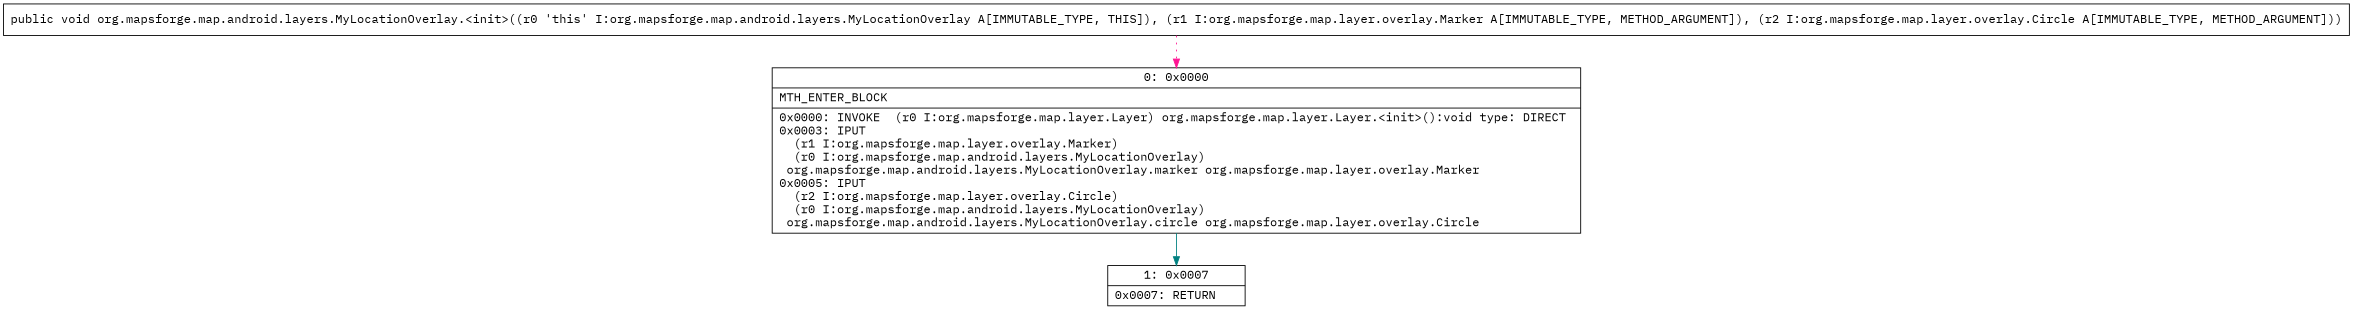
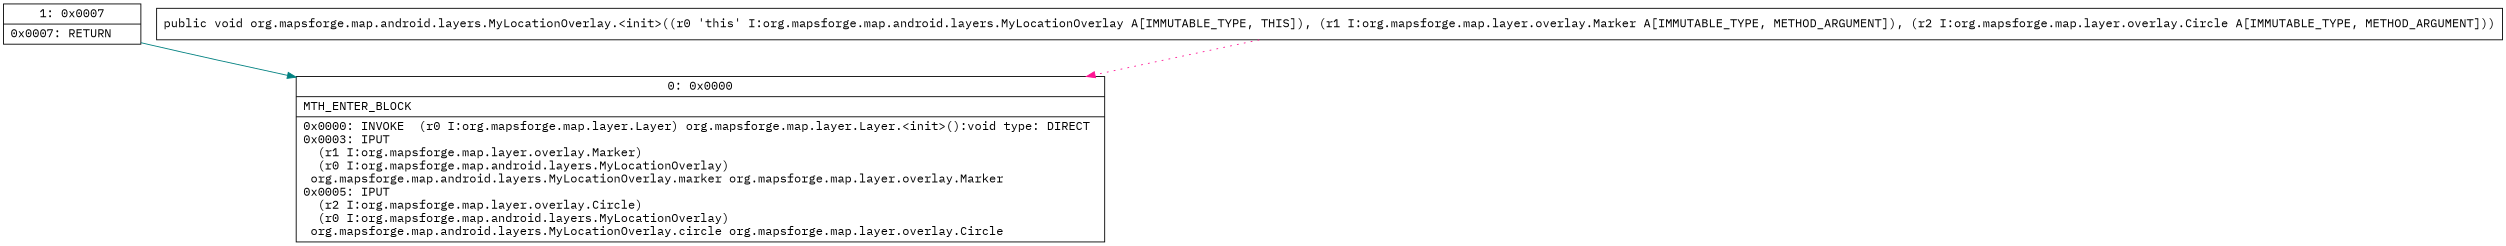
edge "0: 0x0000" -> "1: 0x0007": reversed
